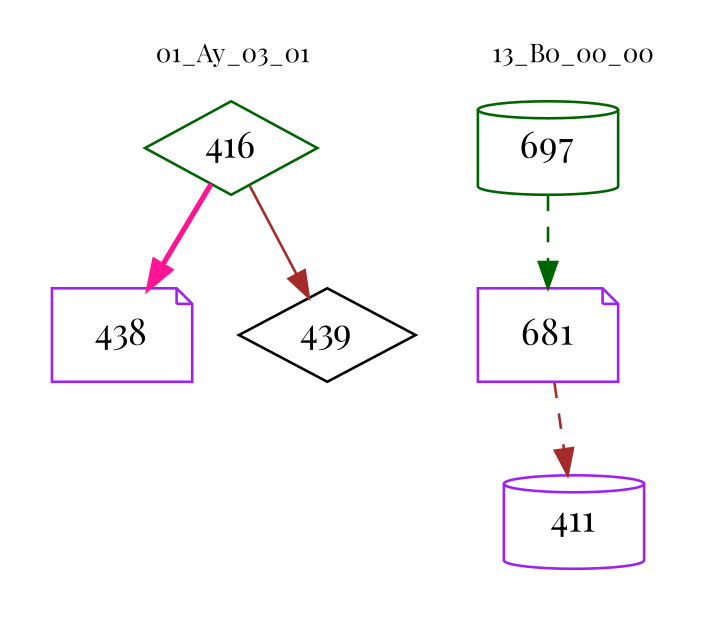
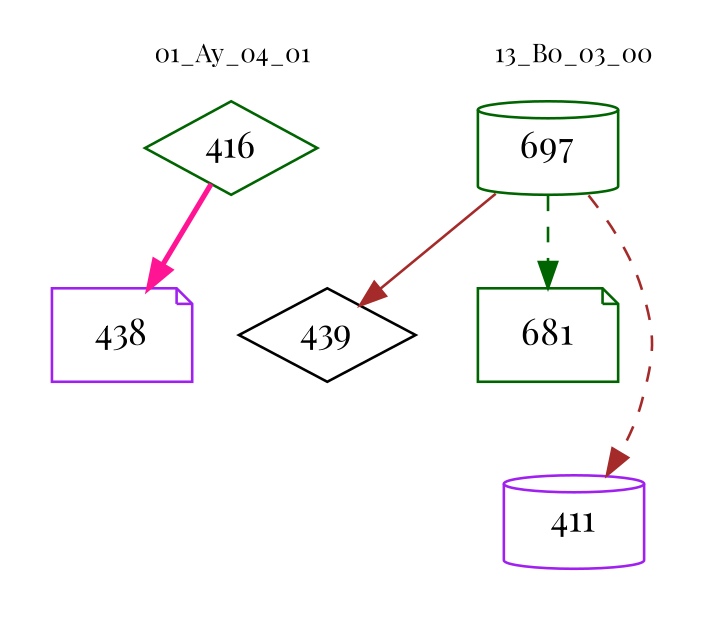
cluster "01_Ay_03_01": label "01_Ay_03_01" -> "01_Ay_04_01"
cluster "13_B0_00_00": label "13_B0_00_00" -> "13_B0_03_00"
edge "416" -> "439": now "697" -> "439"
node "681": color purple -> darkgreen
edge "681" -> "411": now "697" -> "411"
